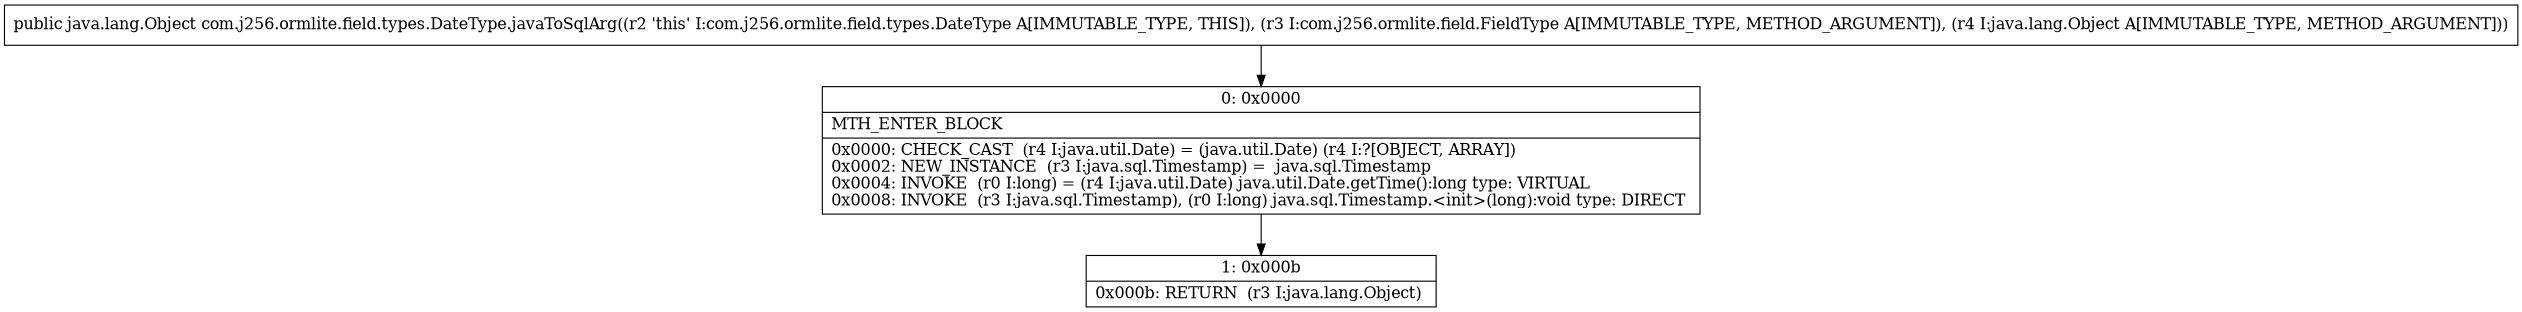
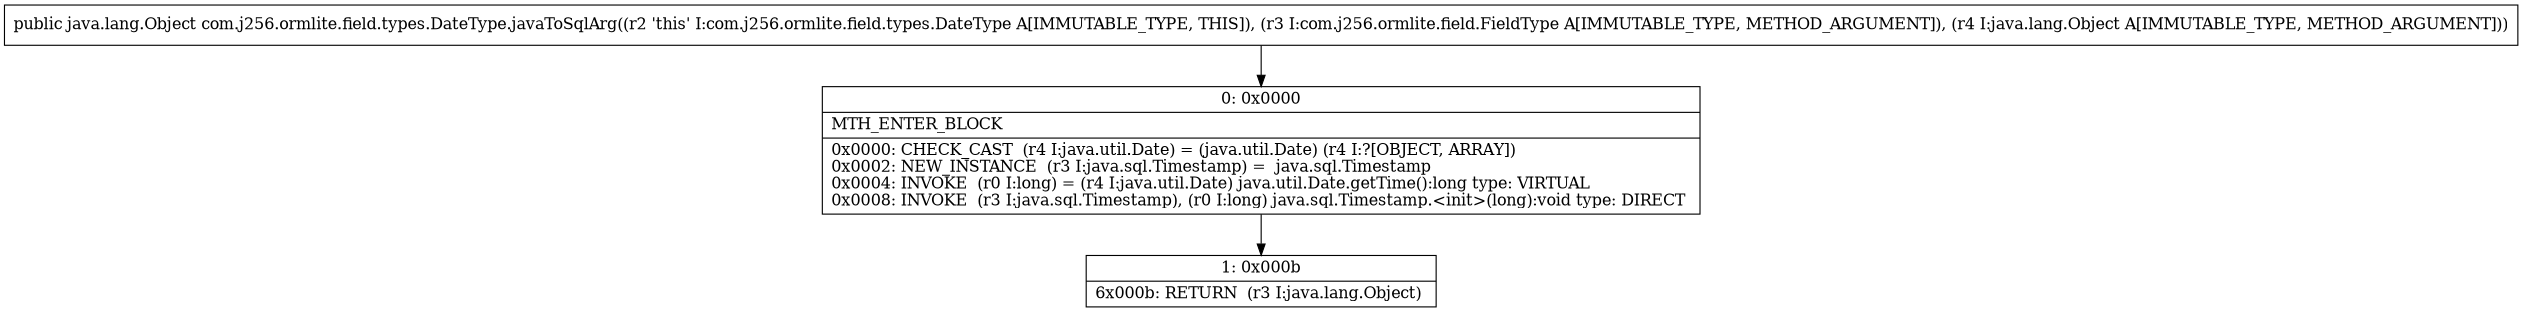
node "1: 0x000b": text "0x000b: RETURN  (r3 I:java.lang.Object)" -> "6x000b: RETURN  (r3 I:java.lang.Object)"
